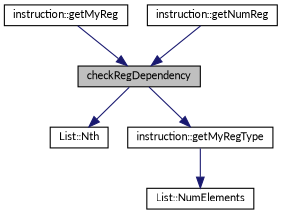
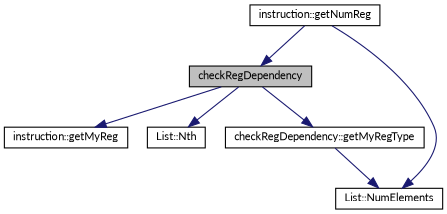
edge "instruction::getMyReg" -> "checkRegDependency": reversed
edge "instruction::getNumReg" -> "List::NumElements": added
node "instruction::getMyRegType": label "instruction::getMyRegType" -> "checkRegDependency::getMyRegType"
